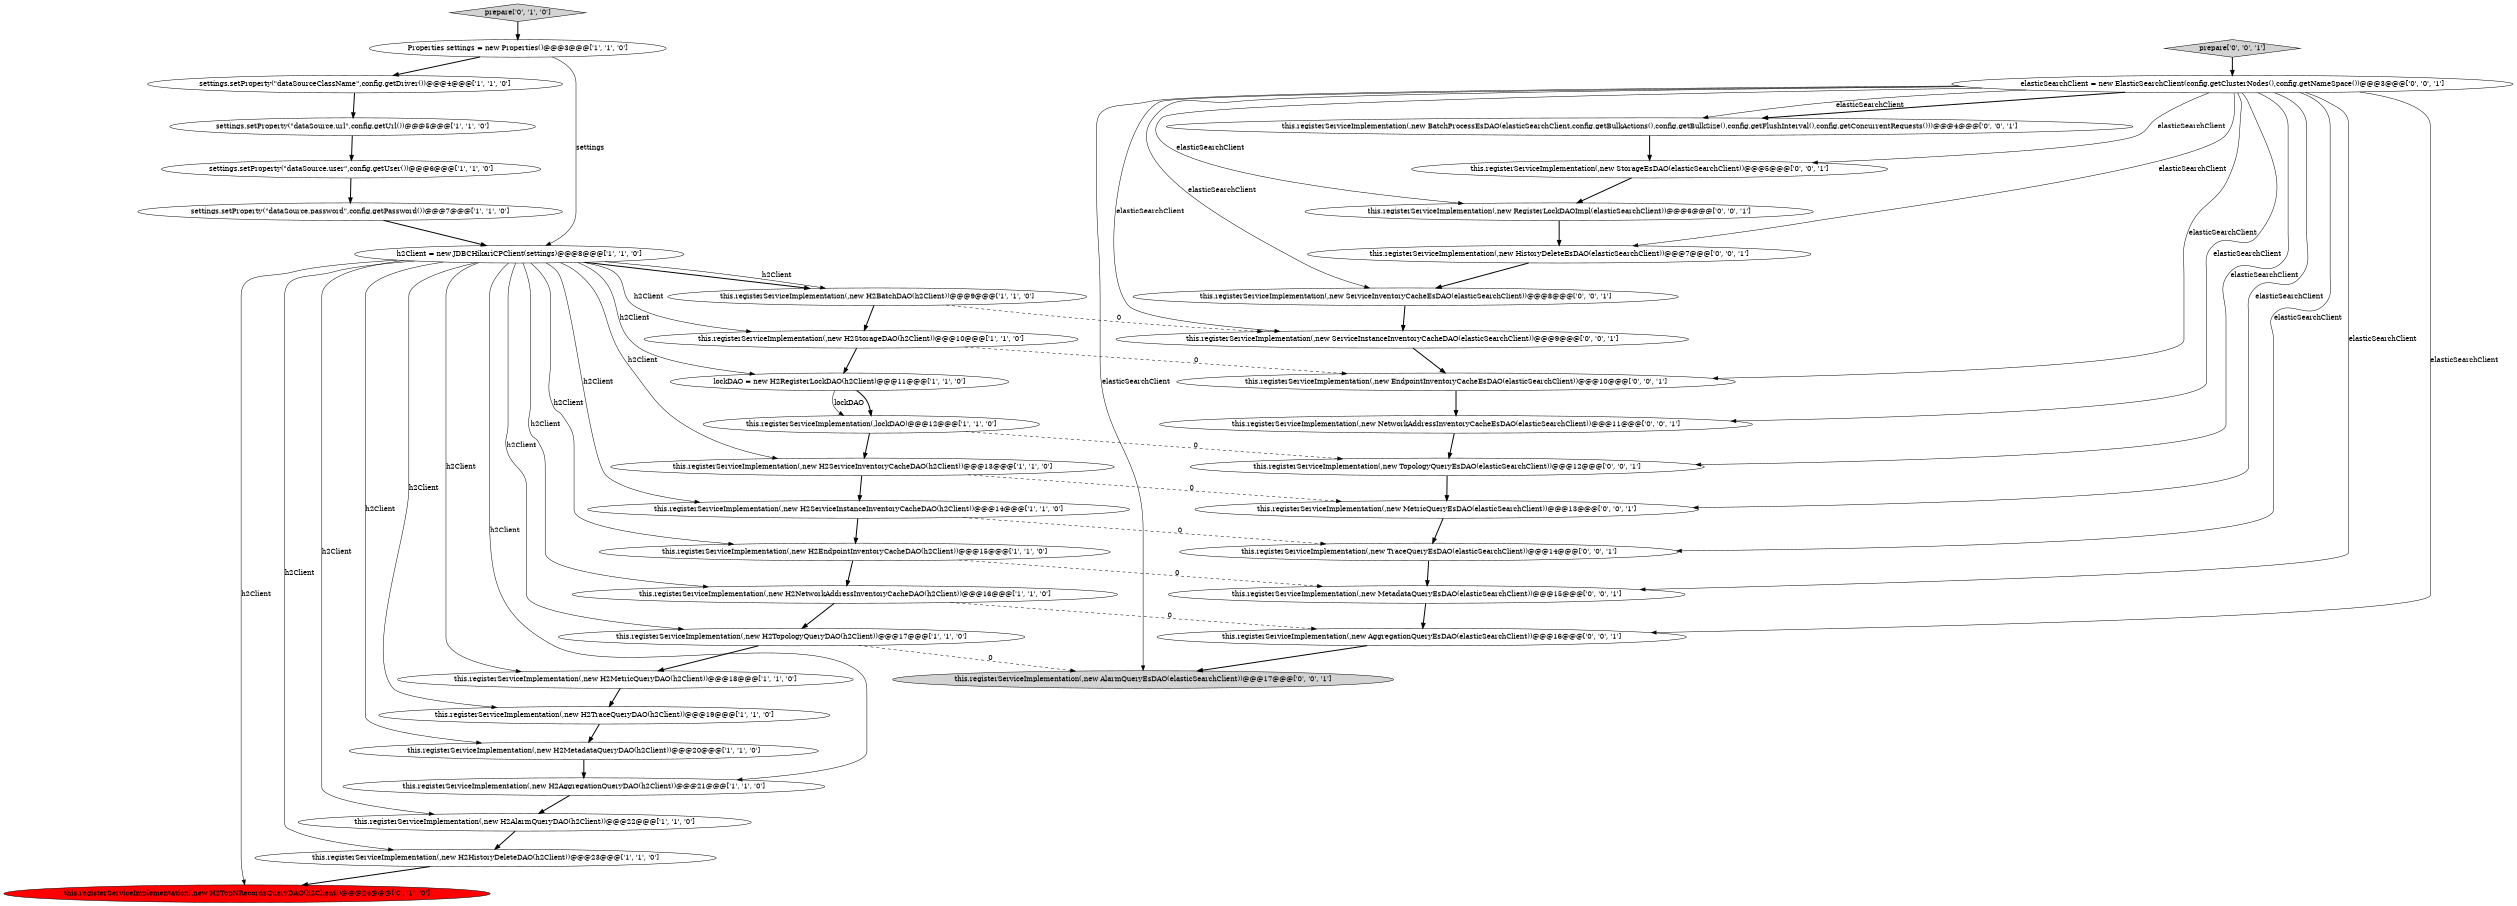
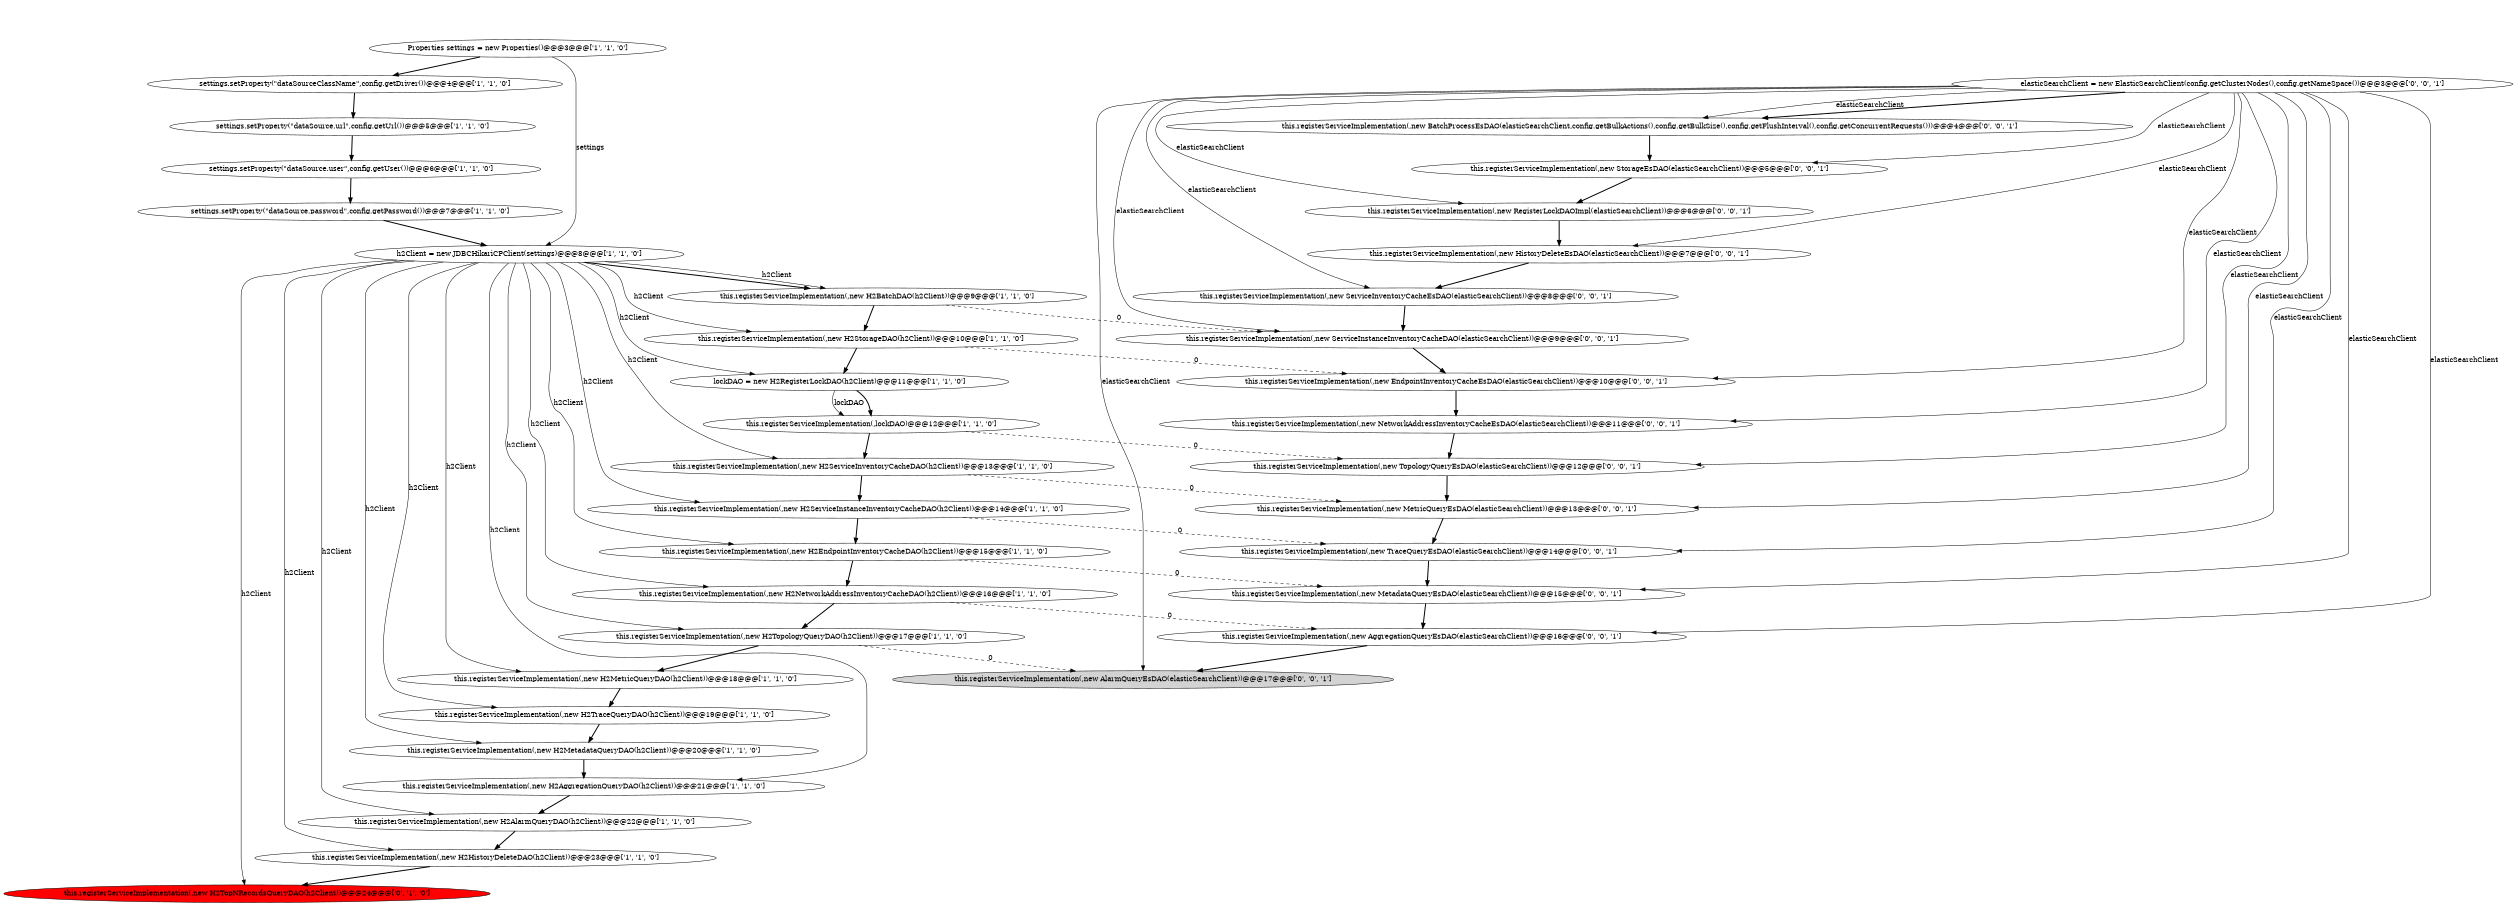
node "prepare['0', '1', '0']": removed
node "prepare['0', '0', '1']": removed
